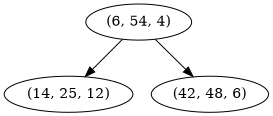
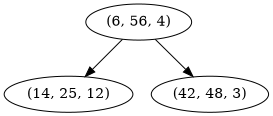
node "(6, 54, 4)": label "(6, 54, 4)" -> "(6, 56, 4)"
node "(42, 48, 6)": label "(42, 48, 6)" -> "(42, 48, 3)"
